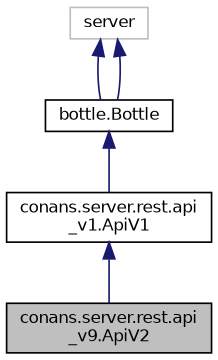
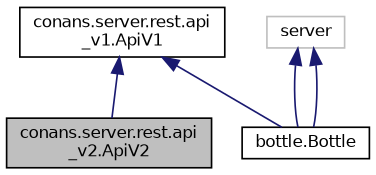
edge "conans.server.rest.api _v1.ApiV1" -> "bottle.Bottle": reversed
node "conans.server.rest.api _v9.ApiV2": label "conans.server.rest.api _v9.ApiV2" -> "conans.server.rest.api _v2.ApiV2"
